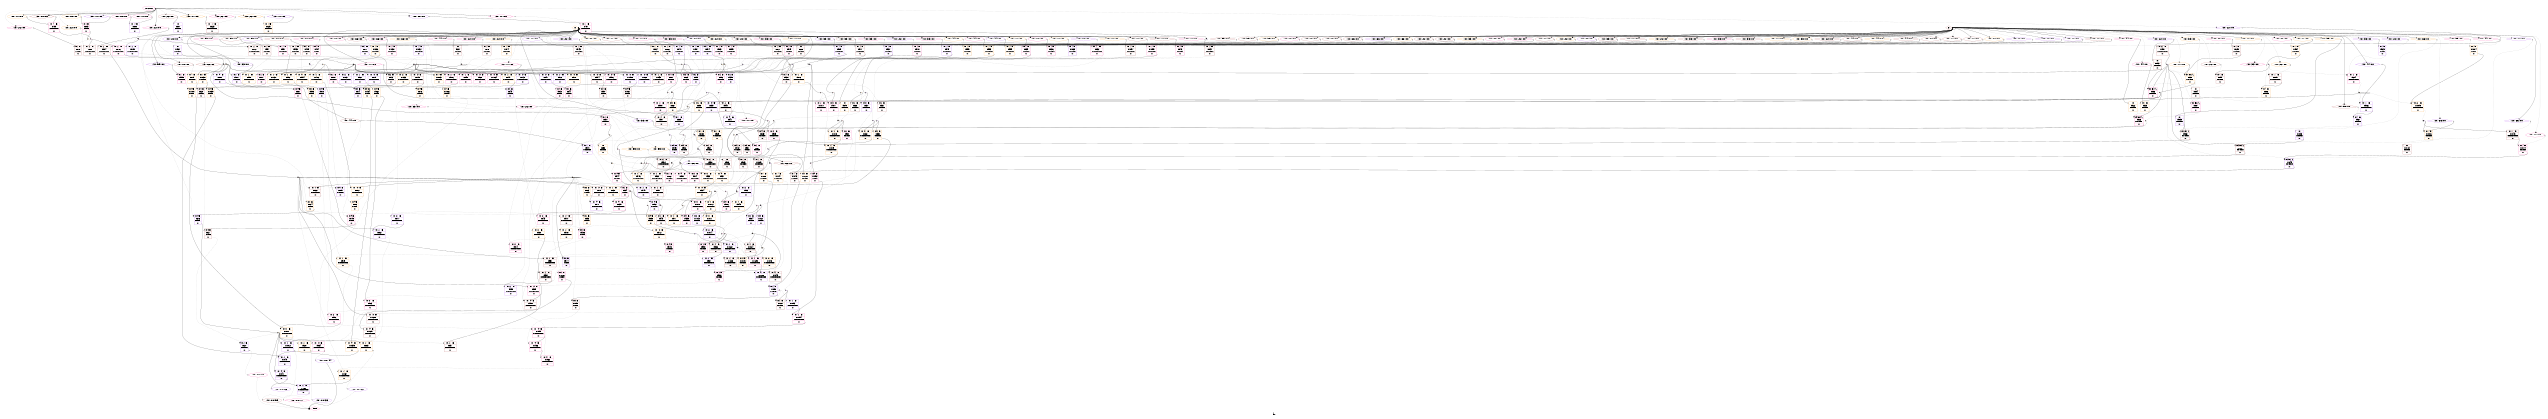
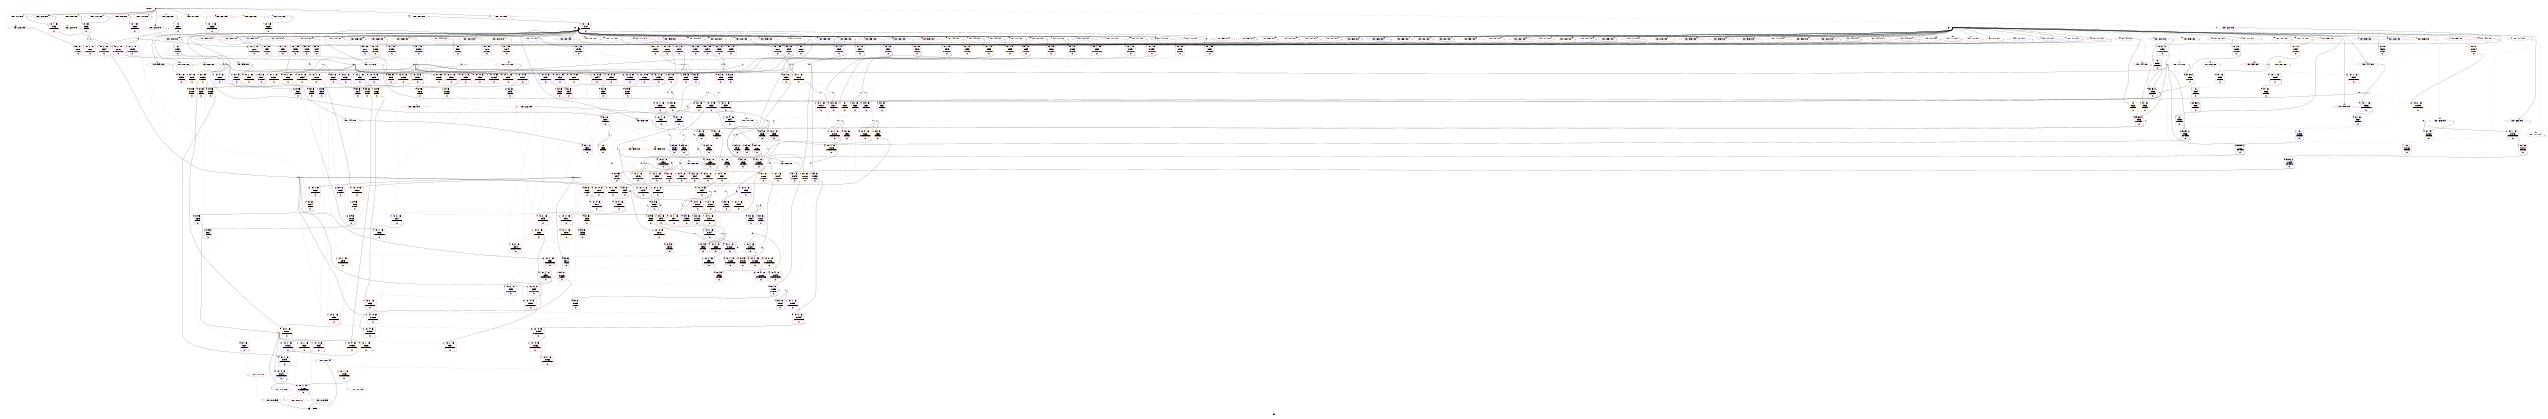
node "OPCODE": label "OPCODE" -> "XNOR"
